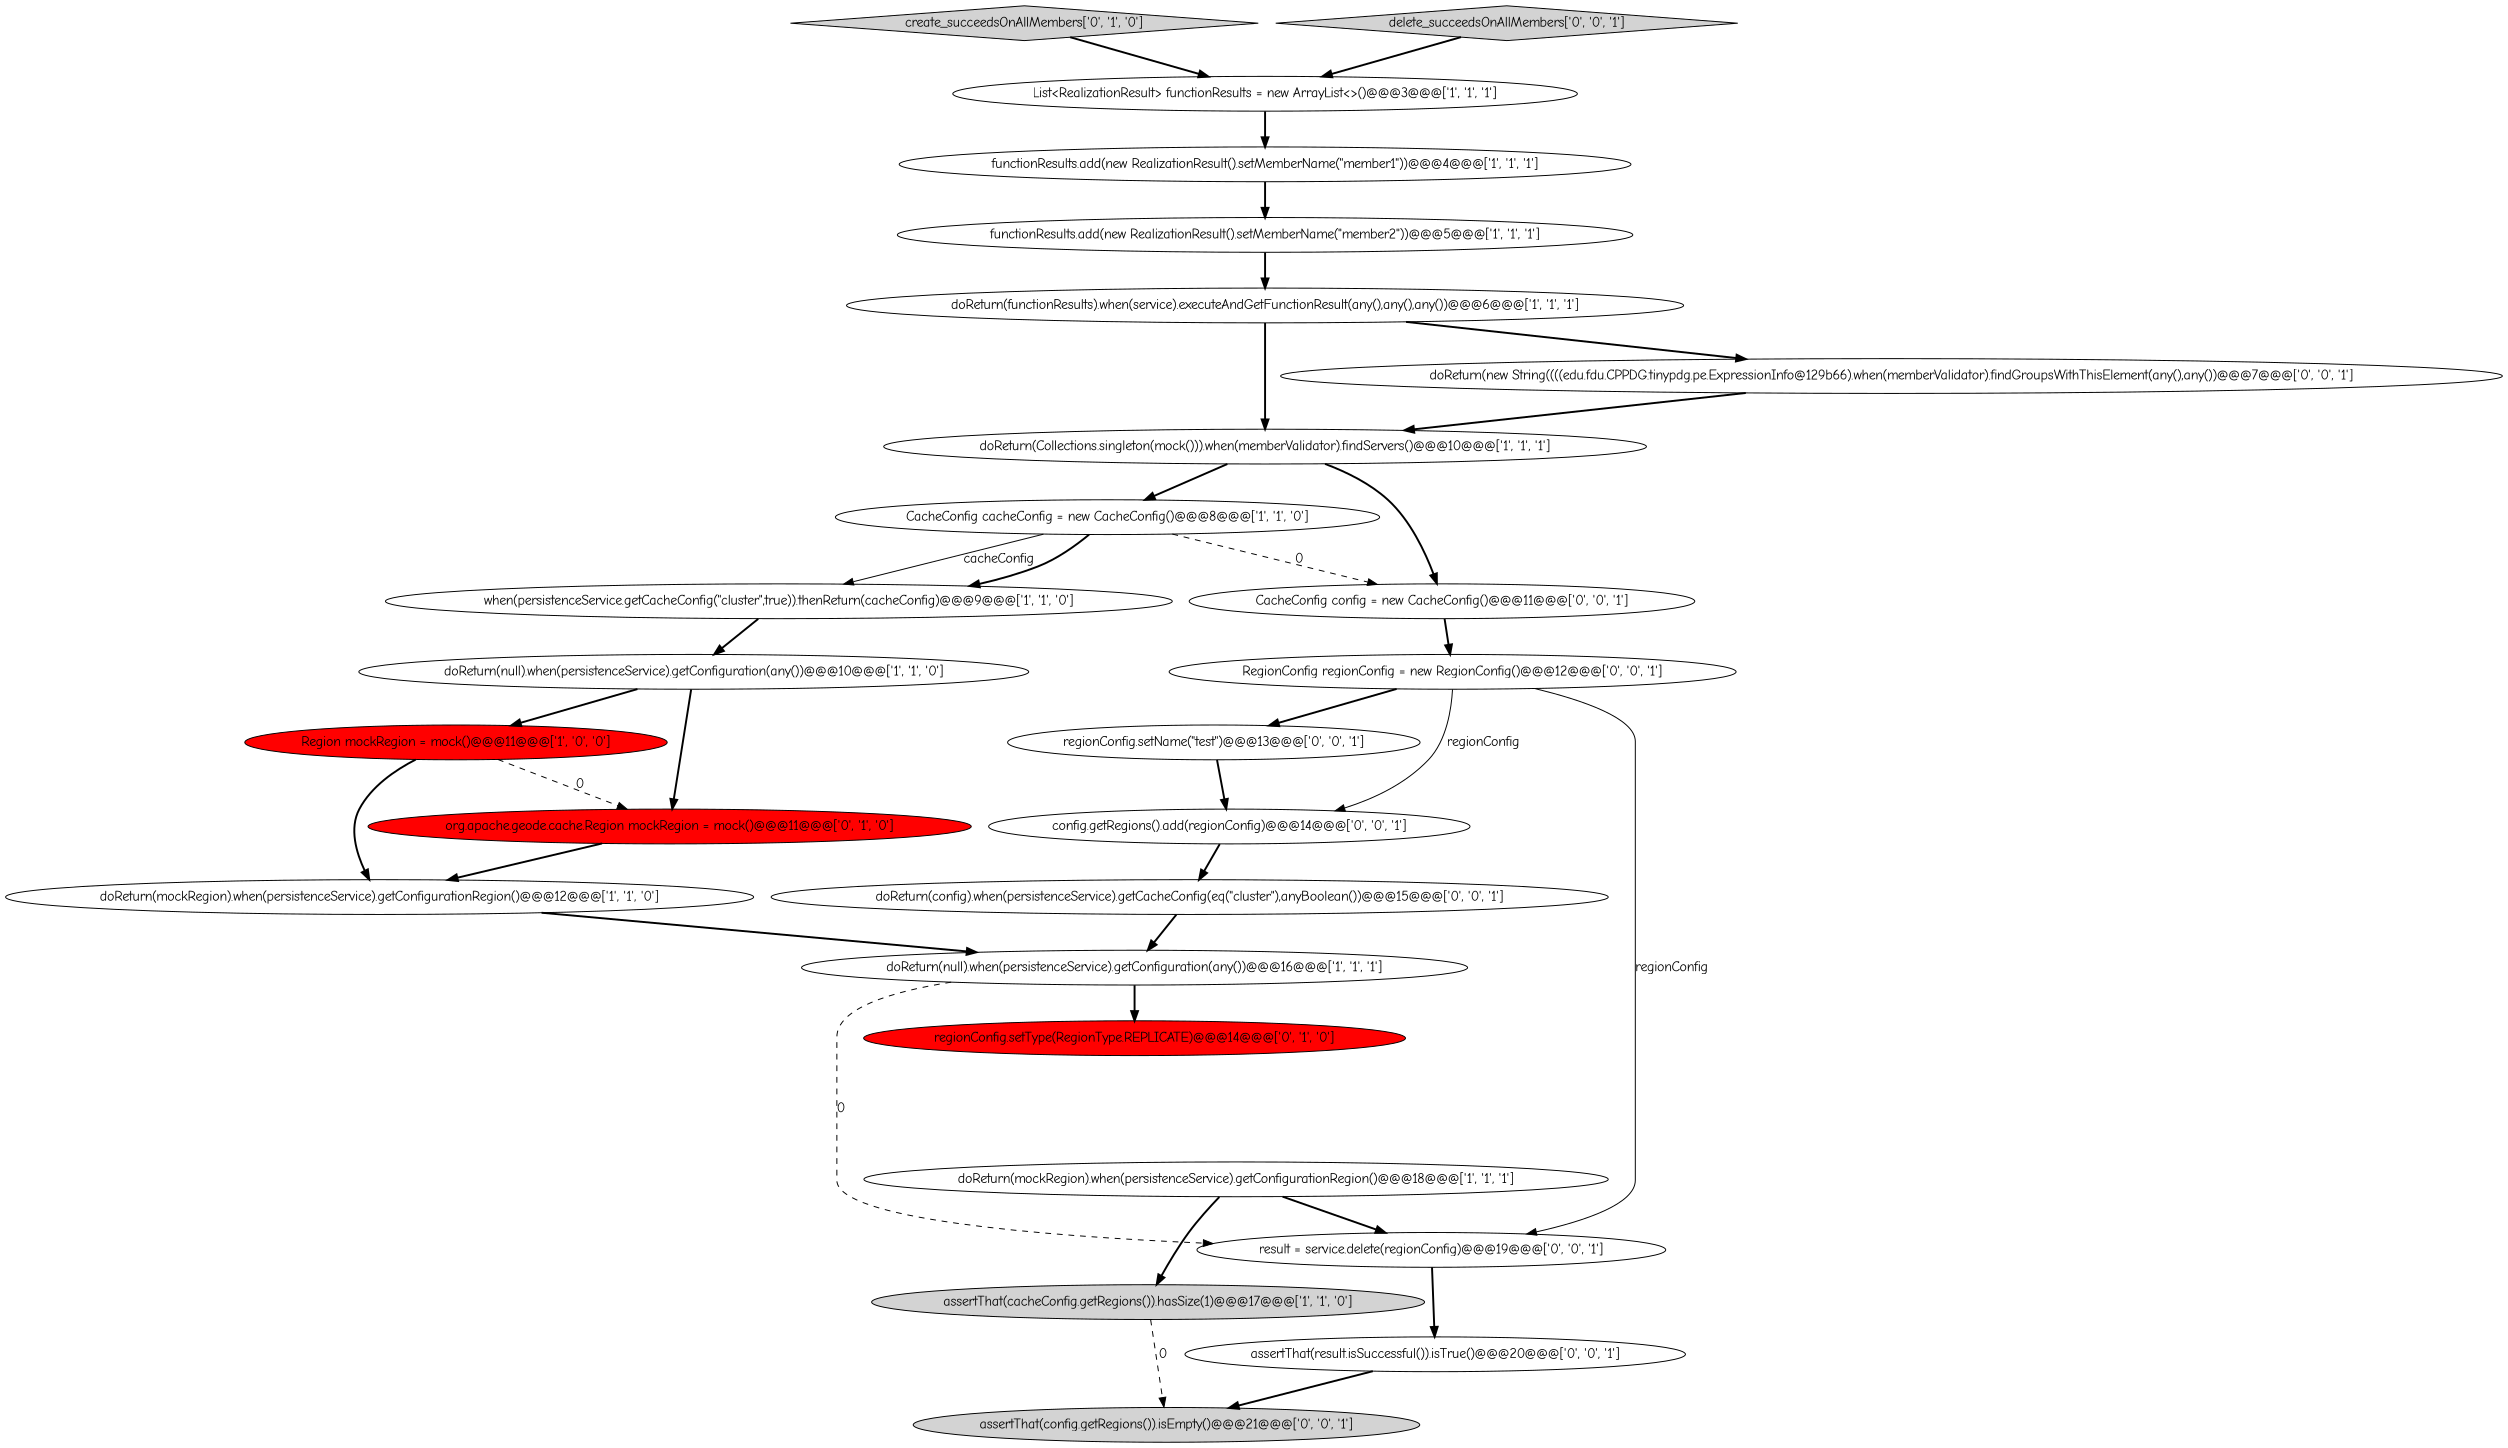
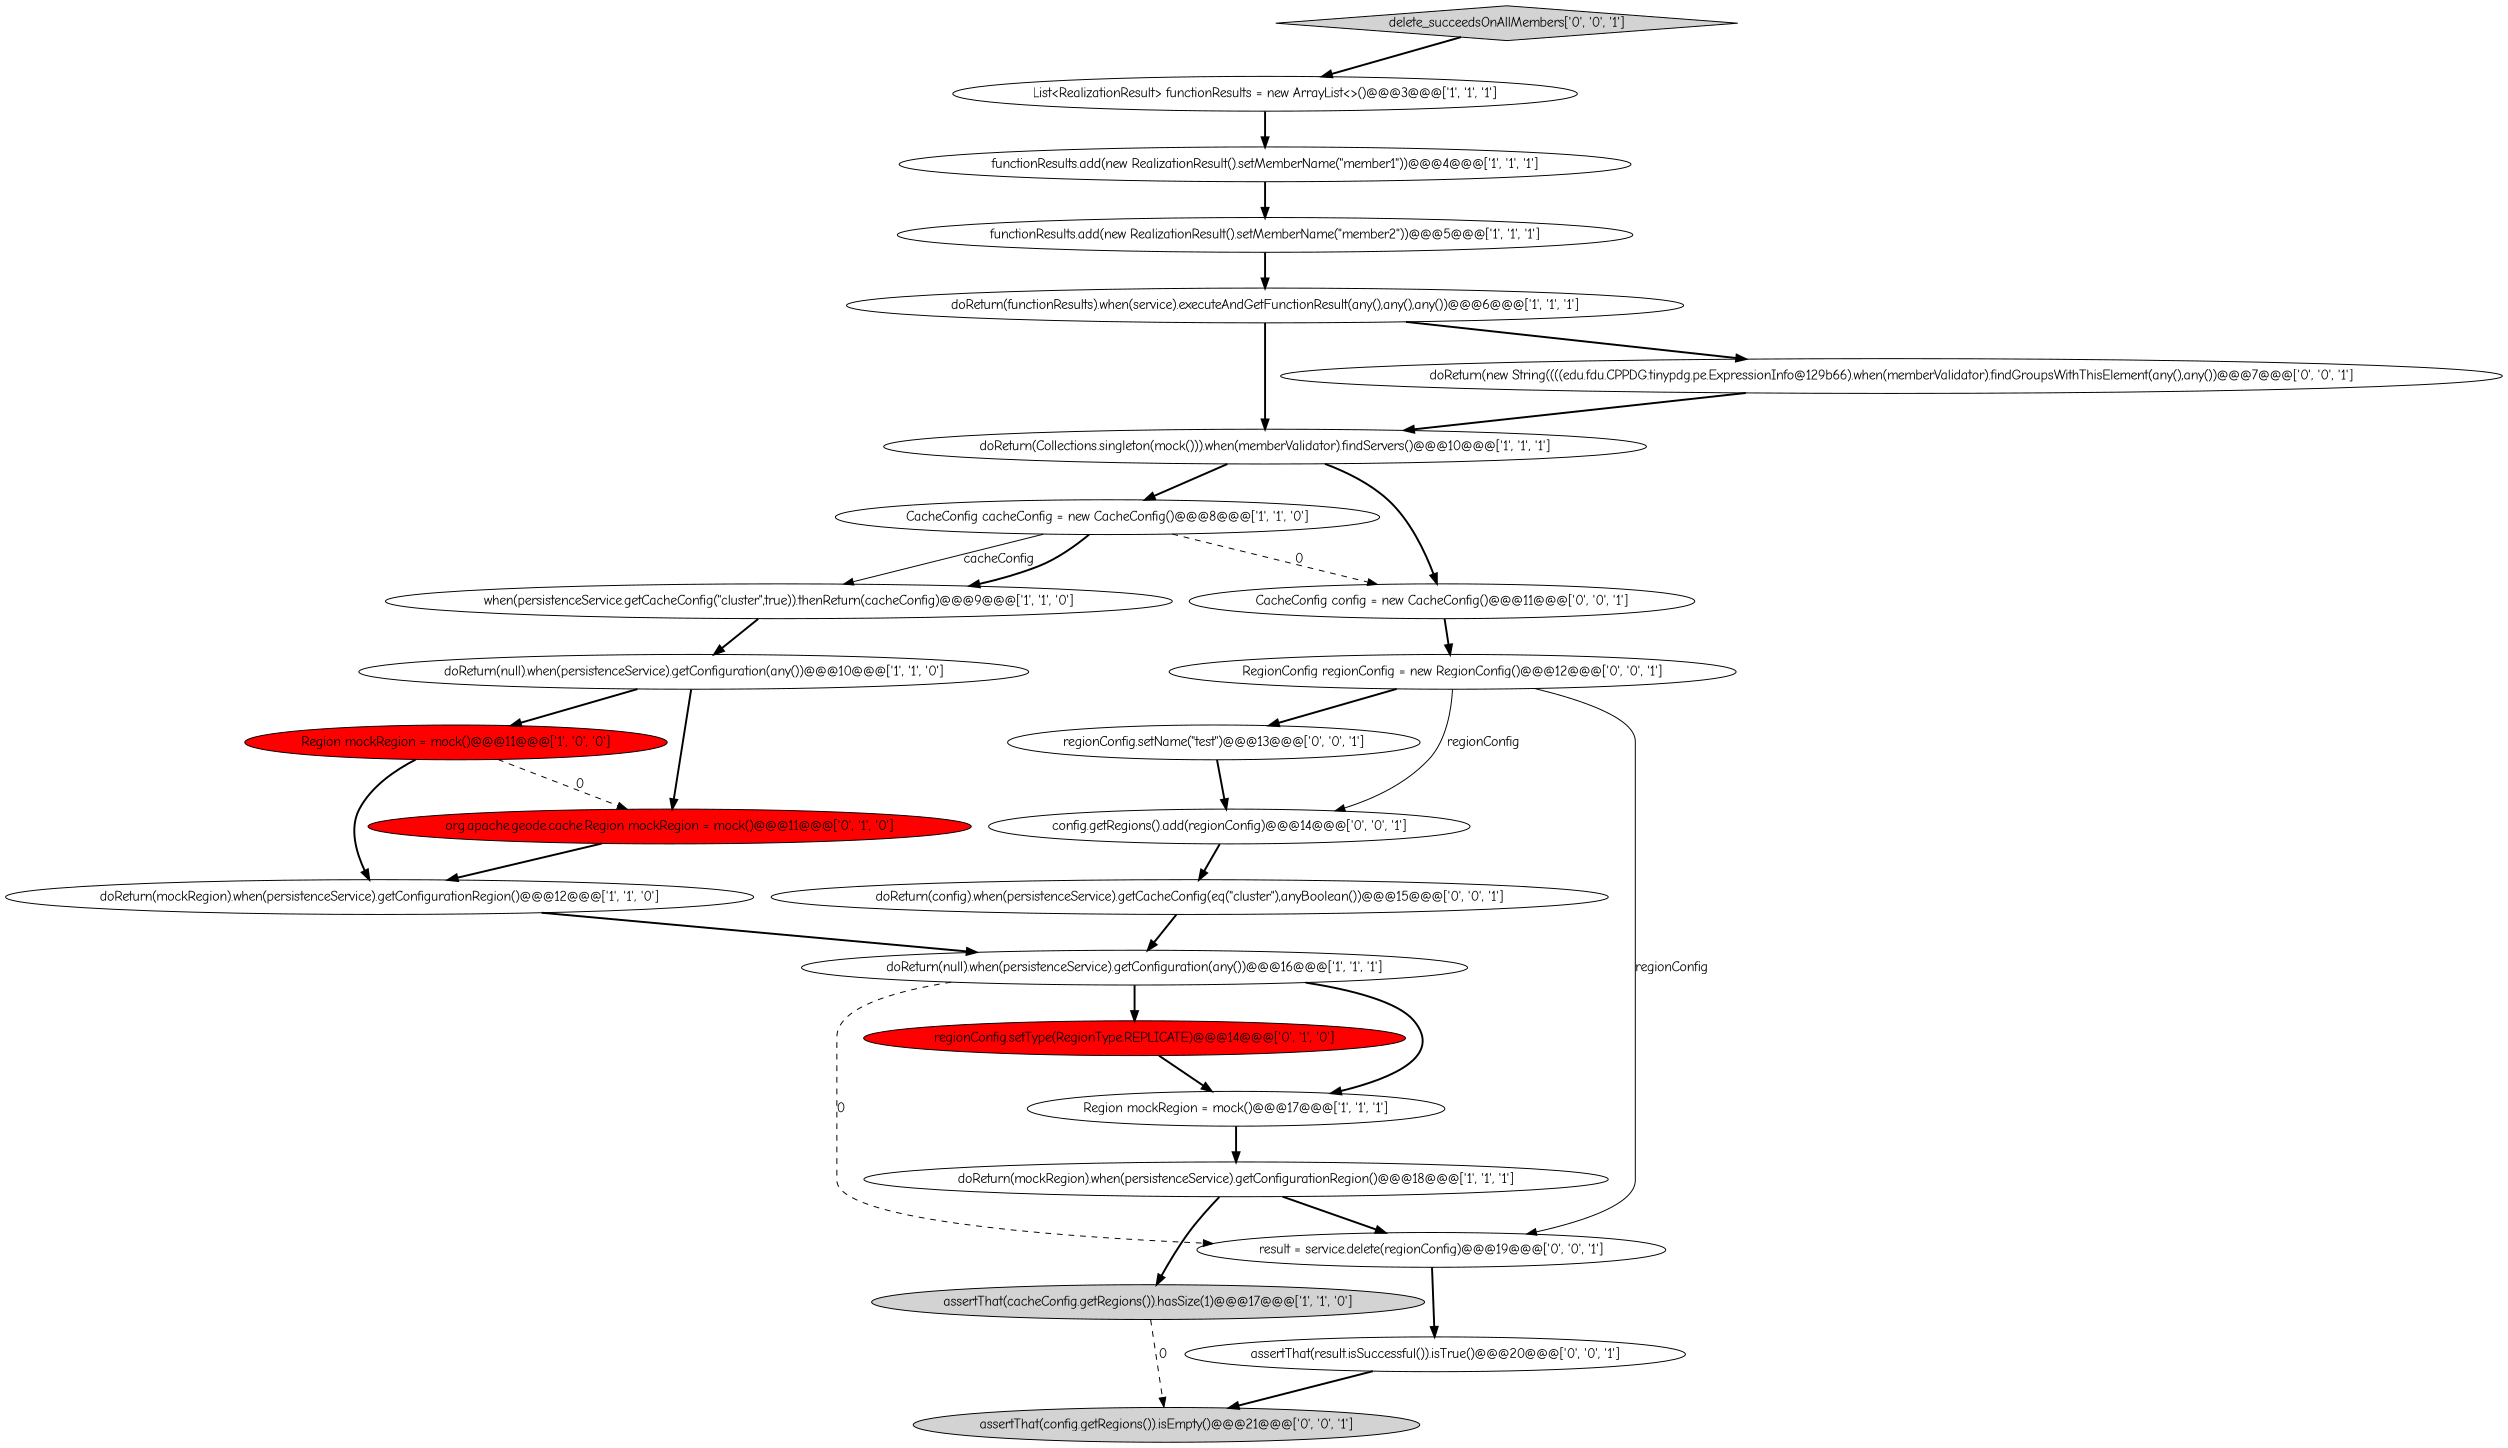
node "create_succeedsOnAllMembers['0', '1', '0']": removed
node "Region mockRegion = mock()@@@17@@@['1', '1', '1']": added
